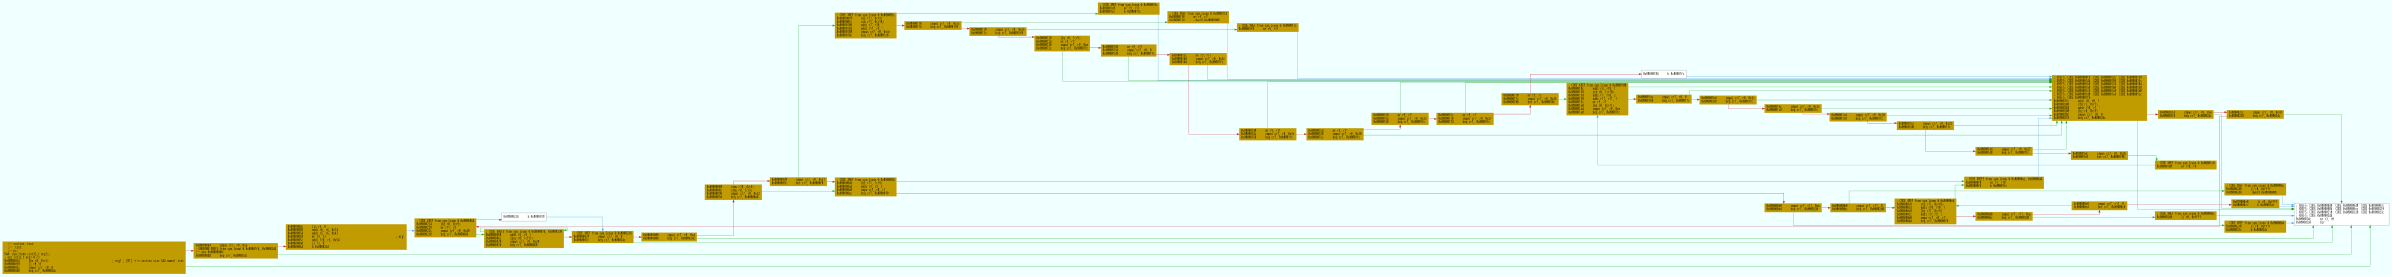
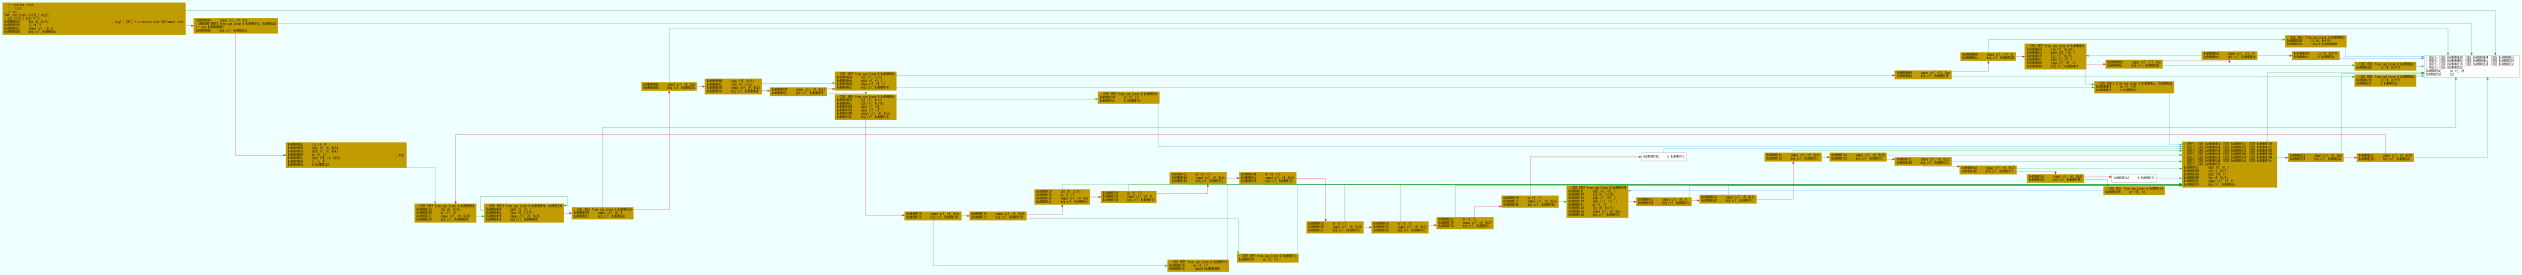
node "0x080001e4      b 0x80001fc": added
node "0x08000234      b 0x8000078": removed
